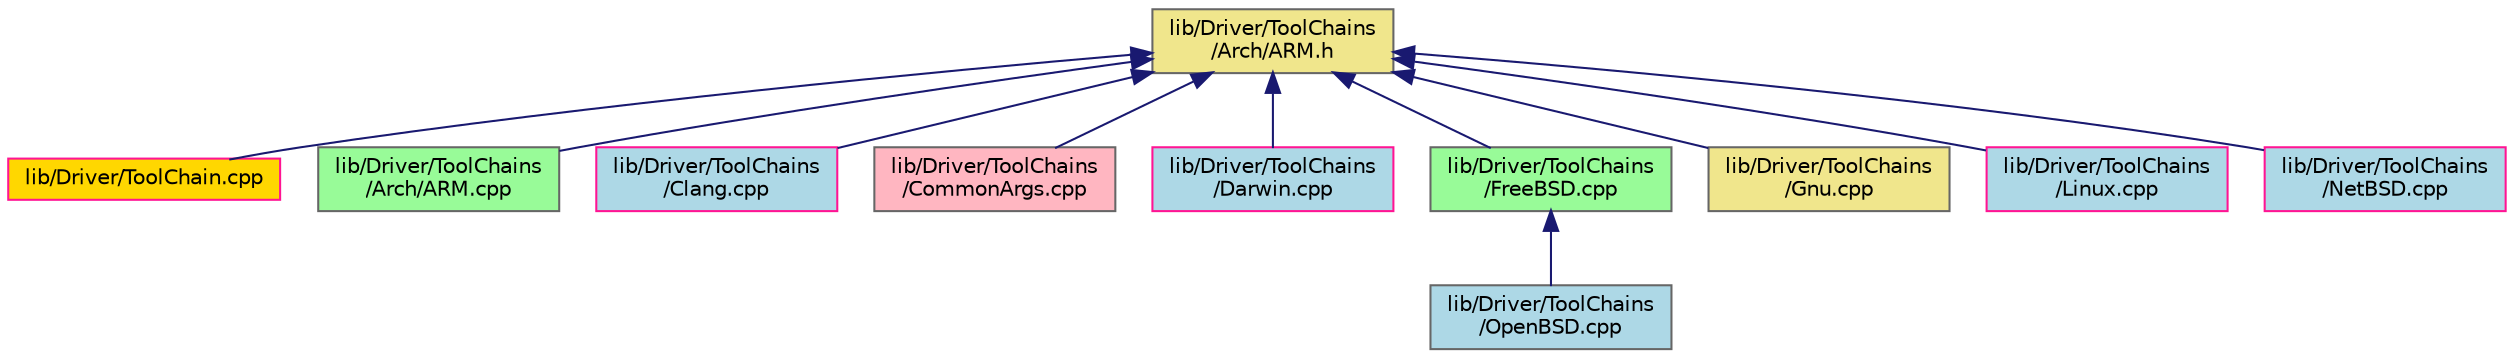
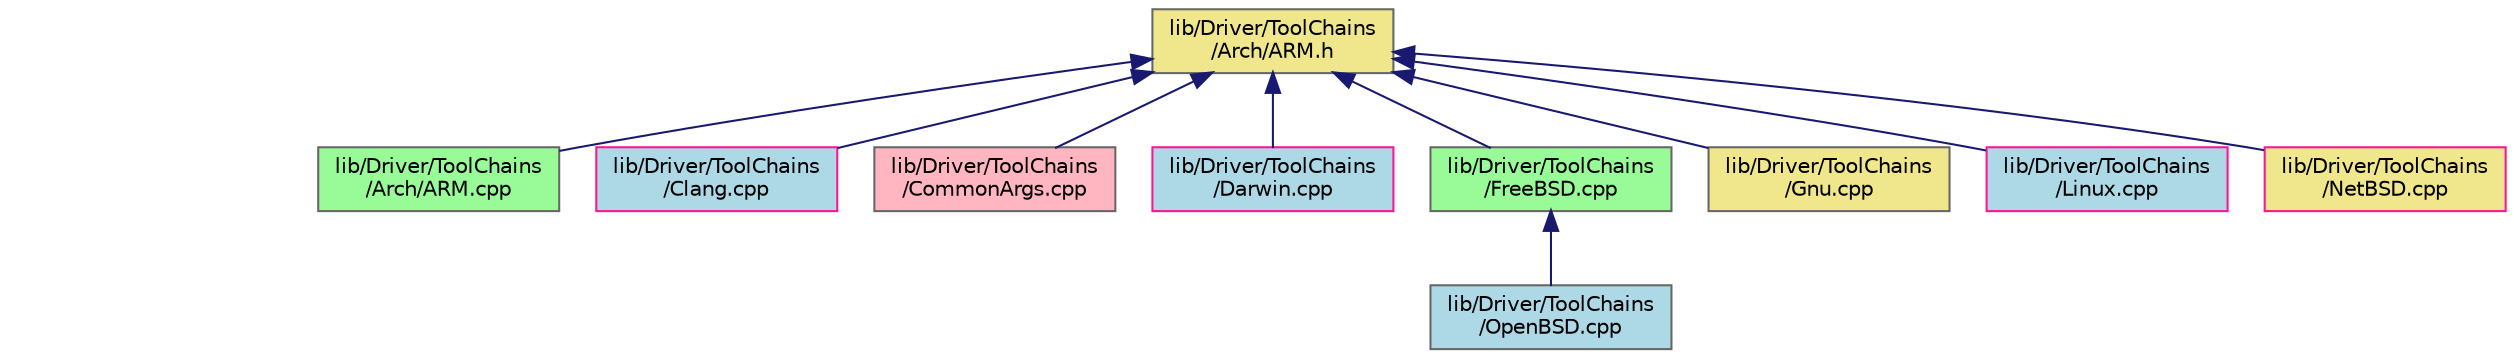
node "lib/Driver/ToolChain.cpp": removed
node "lib/Driver/ToolChains /NetBSD.cpp": fillcolor lightblue -> khaki
